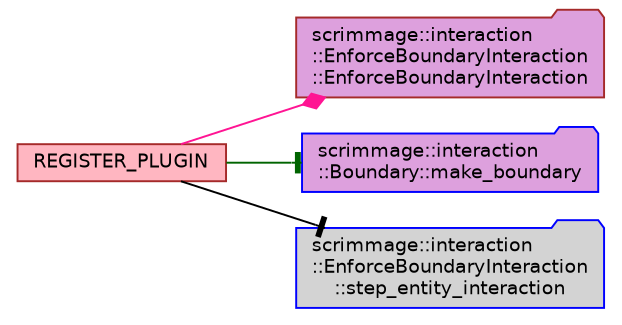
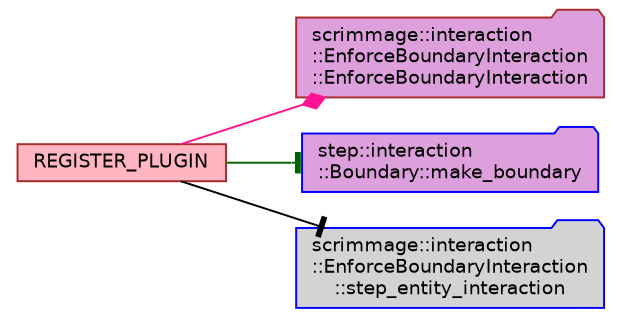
node "scrimmage::interaction ::Boundary::make_boundary": label "scrimmage::interaction ::Boundary::make_boundary" -> "step::interaction ::Boundary::make_boundary"
